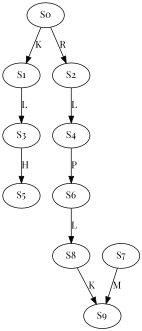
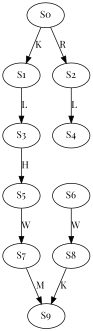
edge "S4" -> "S6": removed, label "P"
edge "S5" -> "S7": added, label "W"
edge "S6" -> "S8": label "L" -> "W"
